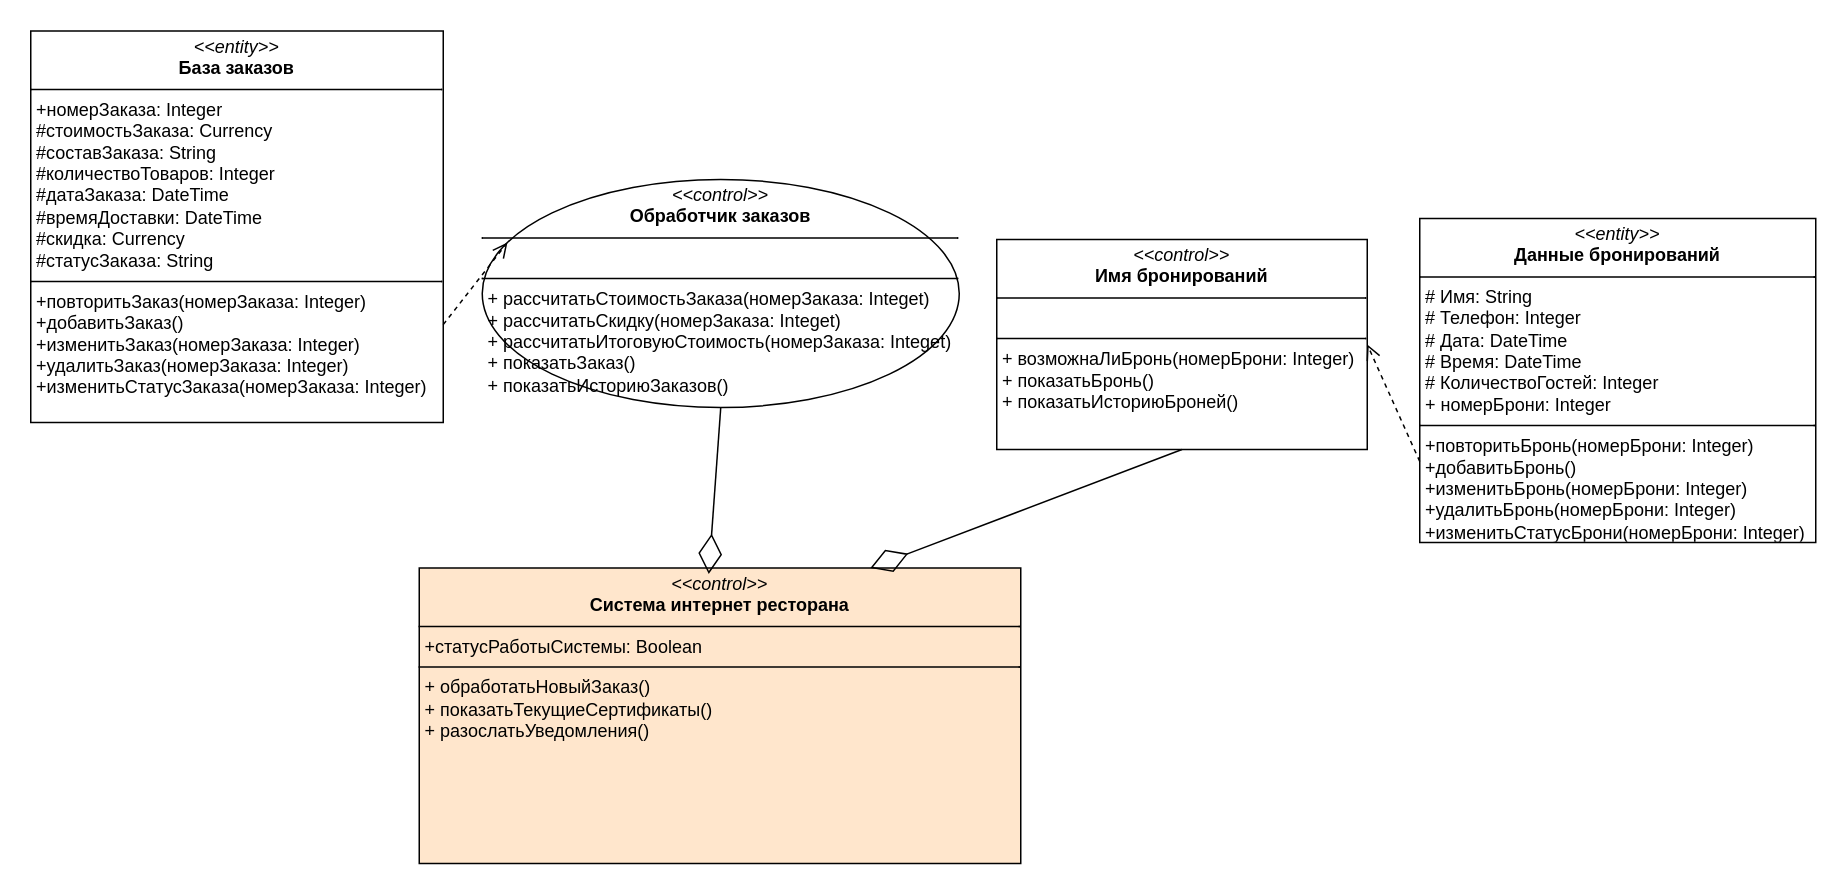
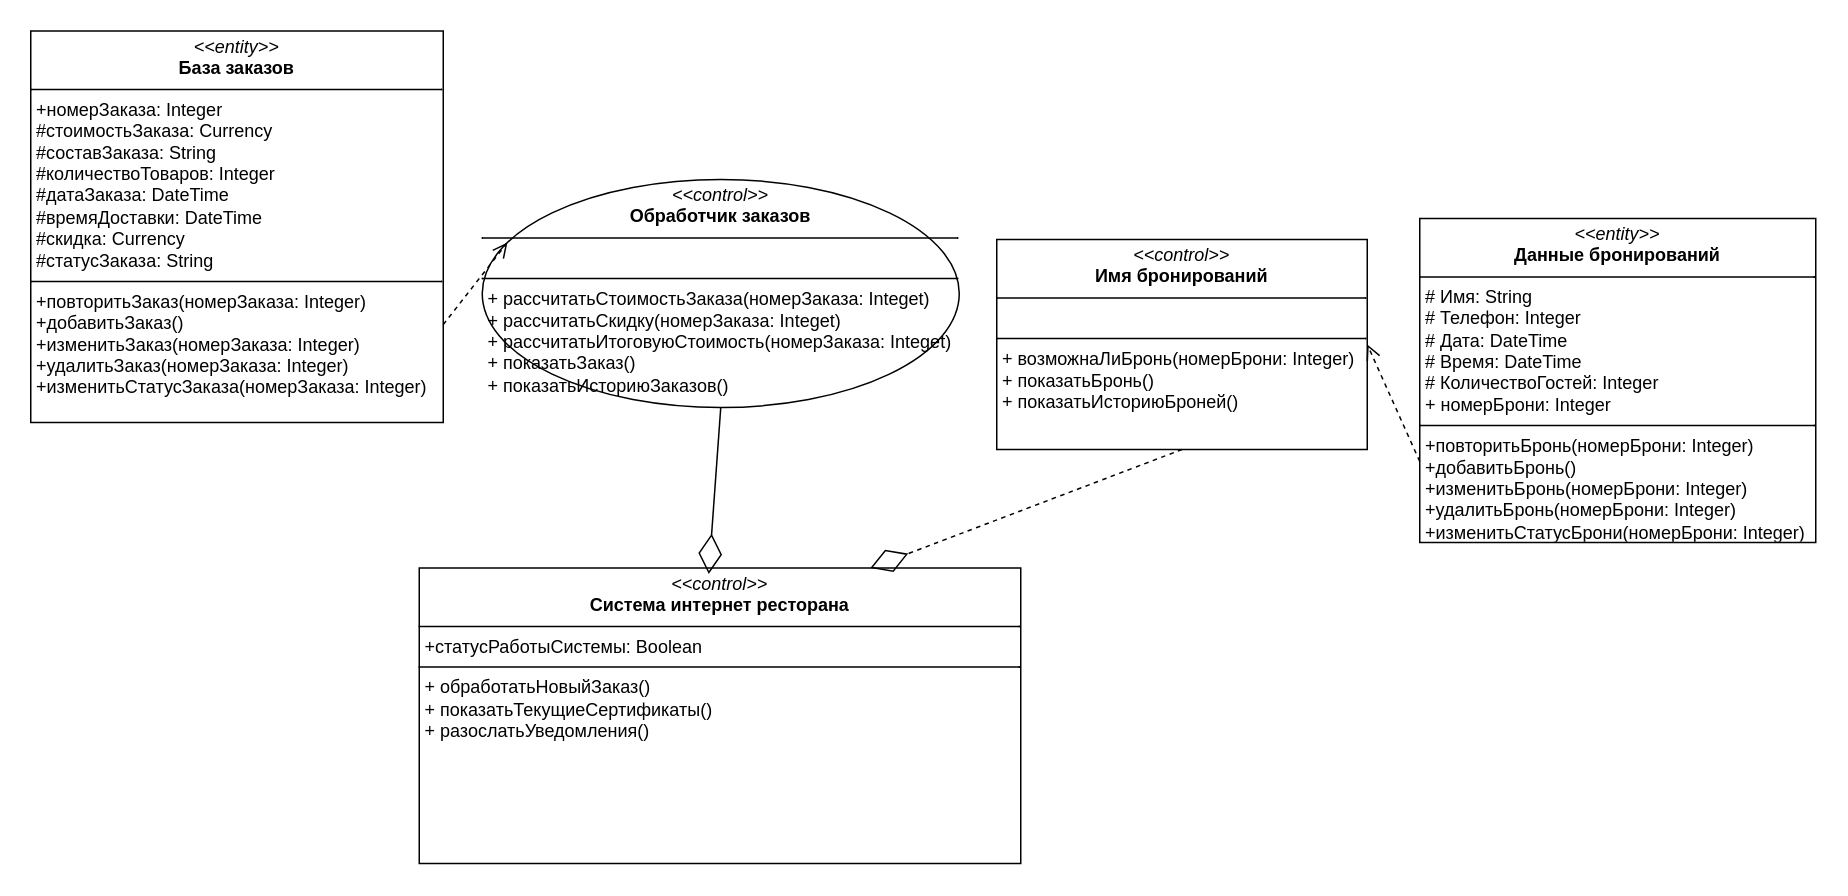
edge "<<control>> Имя бронирований + возможнаЛиБронь(номерБрони: Integer) + показатьБронь() + показатьИсториюБроней()" -> "<<сontrol>> Система интернет ресторана +статусРаботыСистемы: Boolean + обработатьНовыйЗаказ() + показатьТекущиеСертификаты() + разослатьУведомления()": style solid -> dashed
node "<<сontrol>> Система интернет ресторана +статусРаботыСистемы: Boolean + обработатьНовыйЗаказ() + показатьТекущиеСертификаты() + разослатьУведомления()": fillcolor #ffe6cc -> #ffffff
